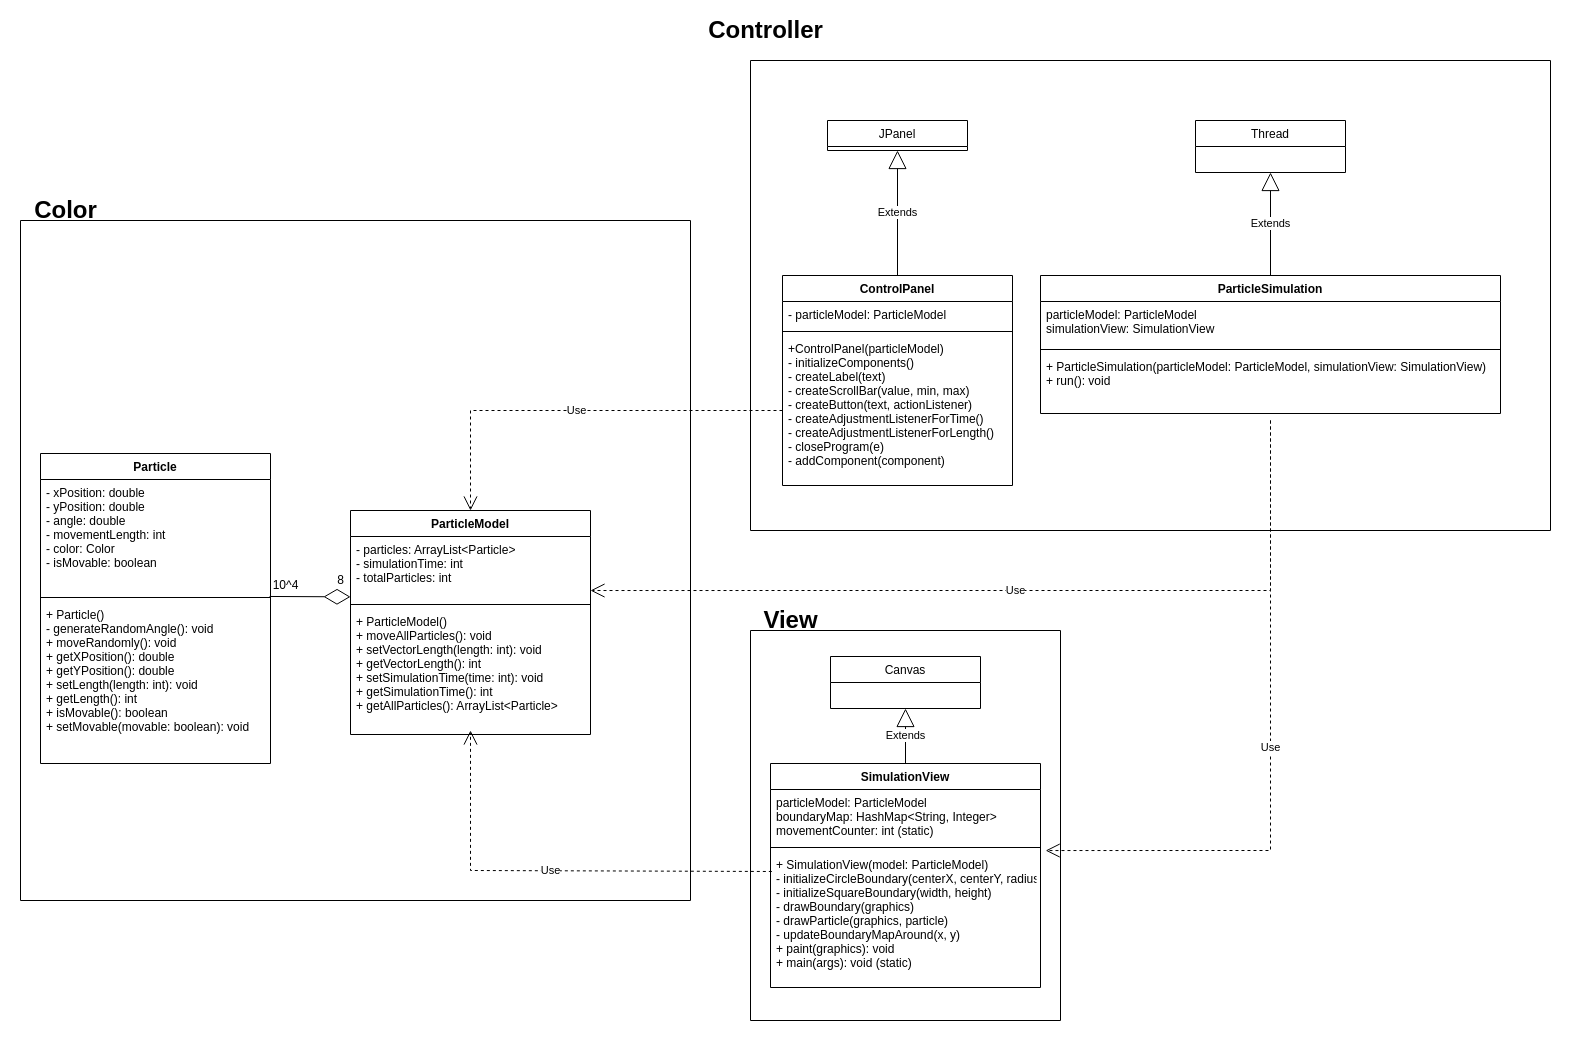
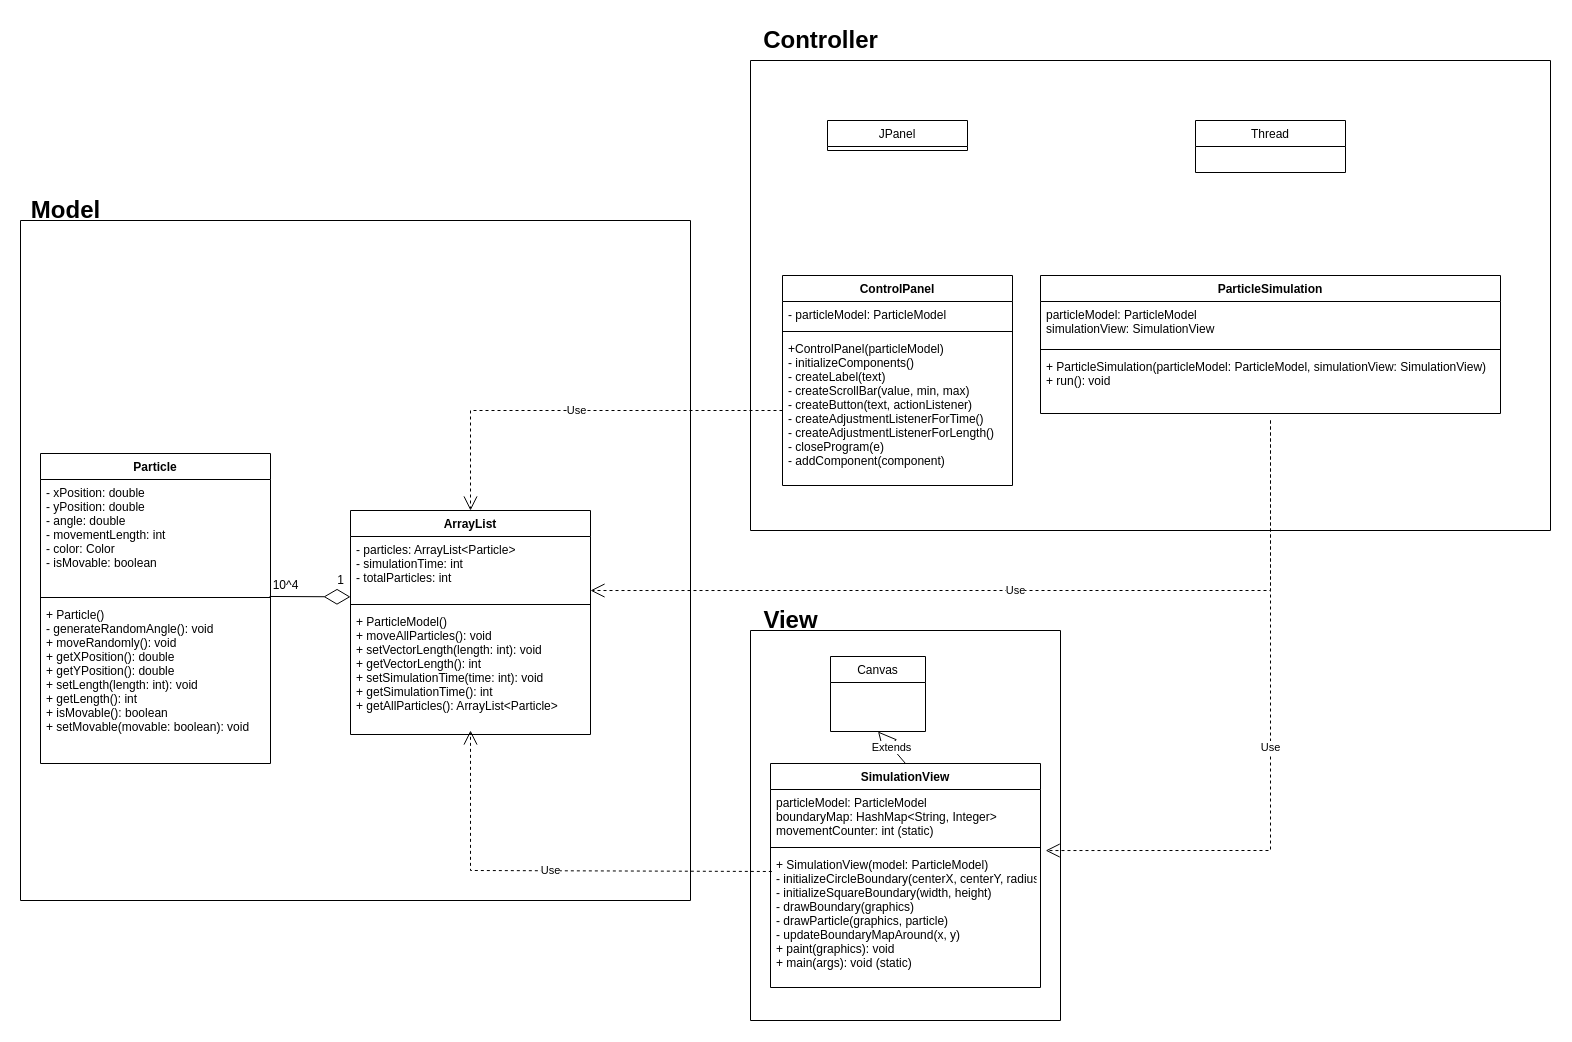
node "Controller": moved (766, 31) -> (821, 41)
node "Color": label "Color" -> "Model"
edge "ControlPanel" -> "JPanel": removed, label "Extends"
edge "ParticleSimulation" -> "Thread": removed, label "Extends"
node "ParticleModel": label "ParticleModel" -> "ArrayList"
node "8": label "8" -> "1"
node "Canvas": size 150x52 -> 95x75
